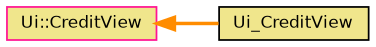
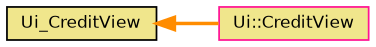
edge "Ui_CreditView" -> "Ui::CreditView": reversed
